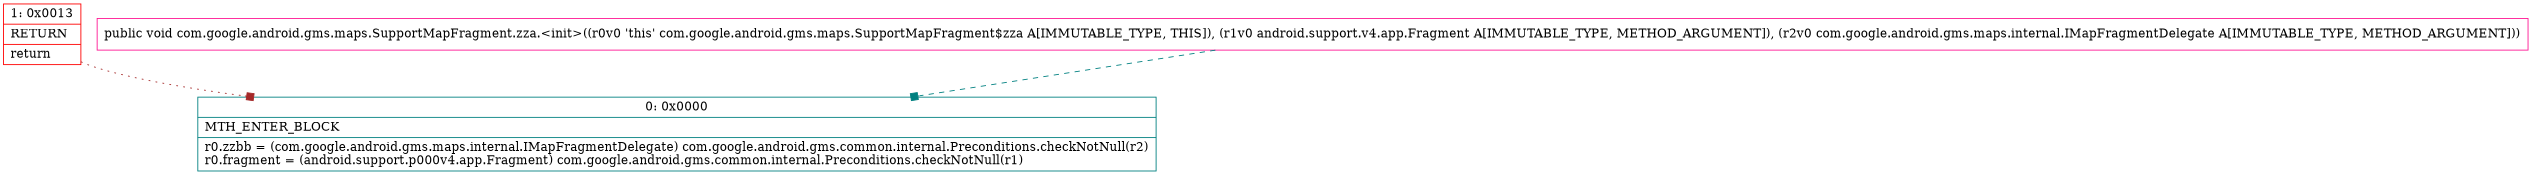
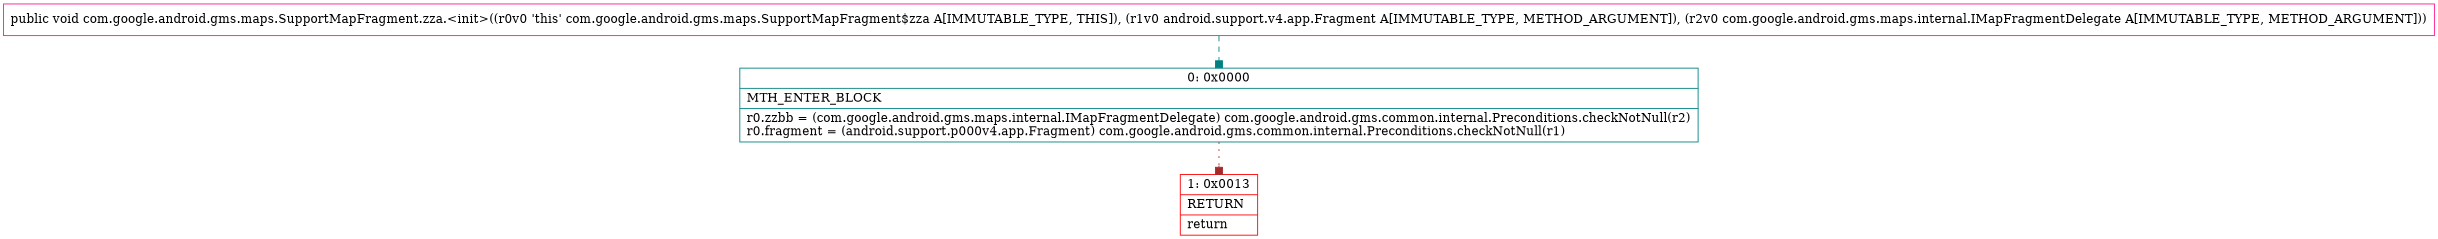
edge "1: 0x0013" -> "0: 0x0000": reversed
